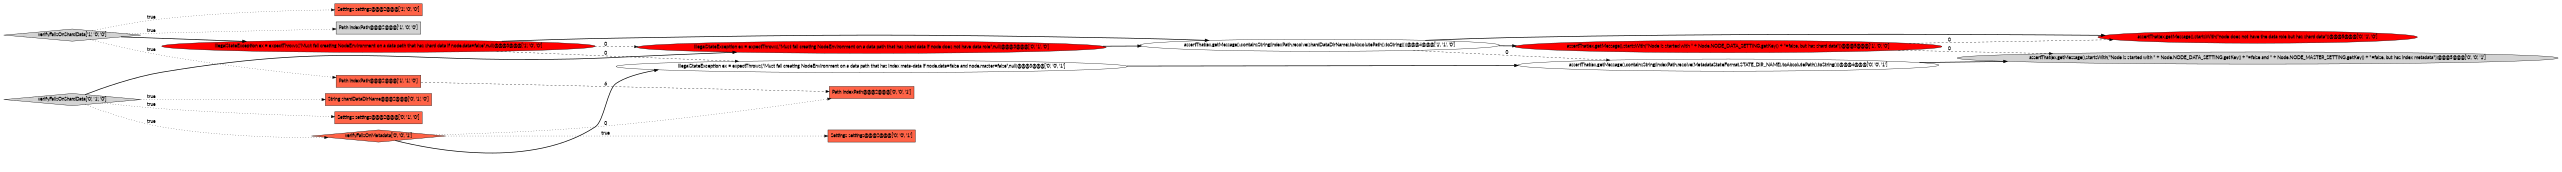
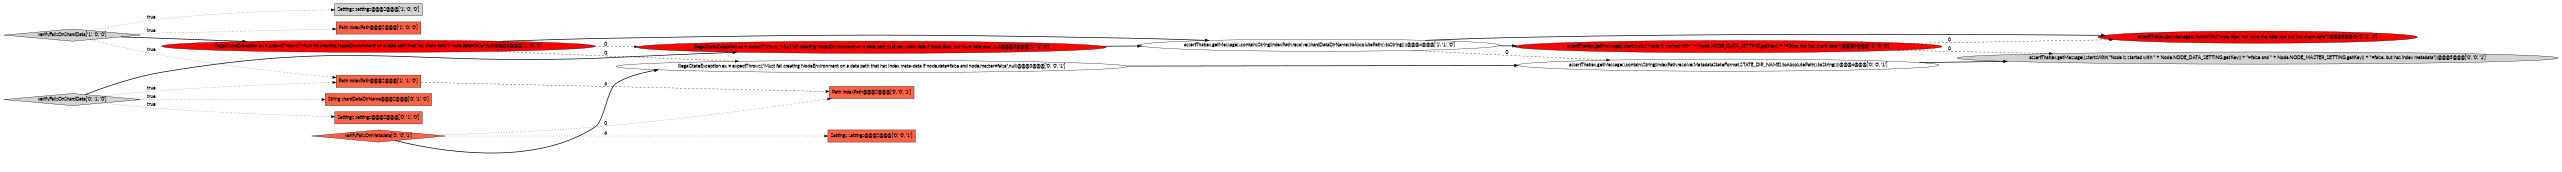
node "Settings settings@@@2@@@['1', '0', '0']": fillcolor tomato -> lightgray
node "Path indexPath@@@2@@@['1', '0', '0']": fillcolor lightgray -> tomato
edge "verifyFailsOnShardData['0', '1', '0']" -> "verifyFailsOnMetadata['0', '0', '1']": now "verifyFailsOnShardData['0', '1', '0']" -> "Path indexPath@@@2@@@['1', '1', '0']"
edge "verifyFailsOnMetadata['0', '0', '1']" -> "Settings settings@@@2@@@['0', '0', '1']": label "true" -> "6"
